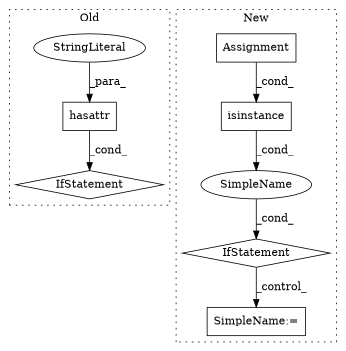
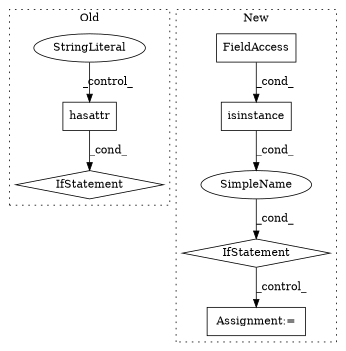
node "Assignment": label "Assignment" -> "FieldAccess"
edge "StringLiteral" -> "hasattr": label "_para_" -> "_control_"
node "SimpleName:=": label "SimpleName:=" -> "Assignment:="
